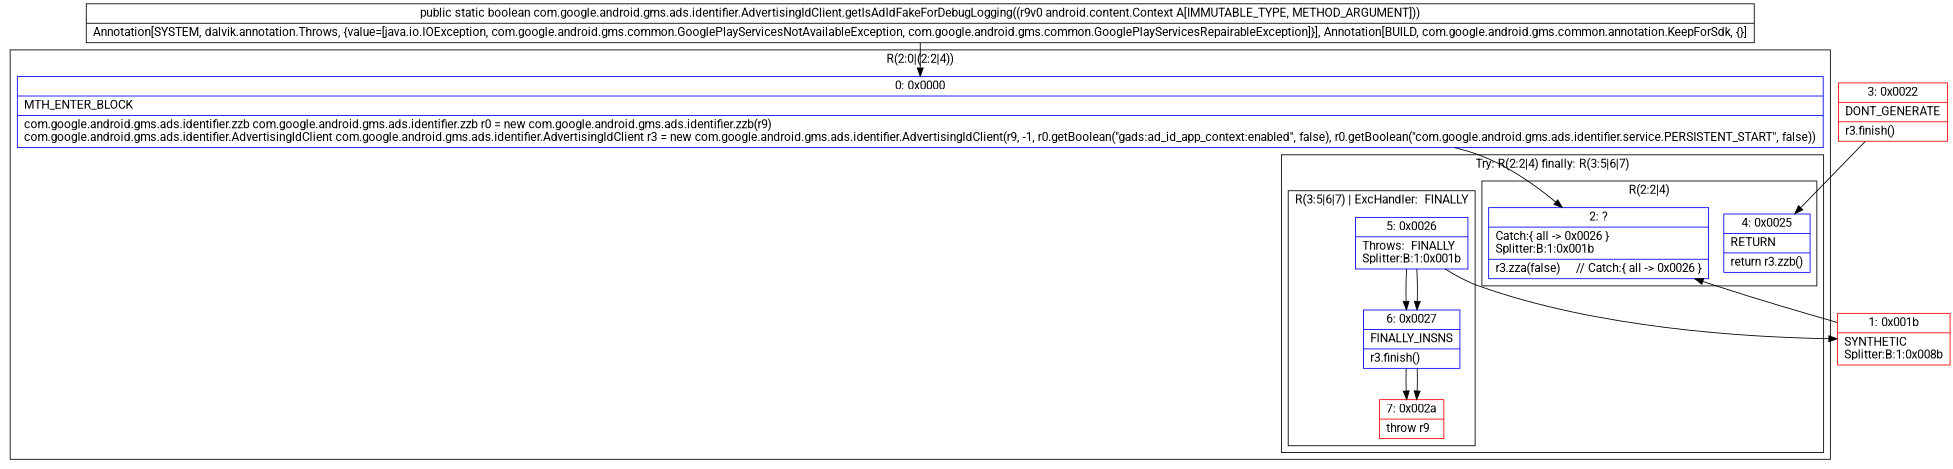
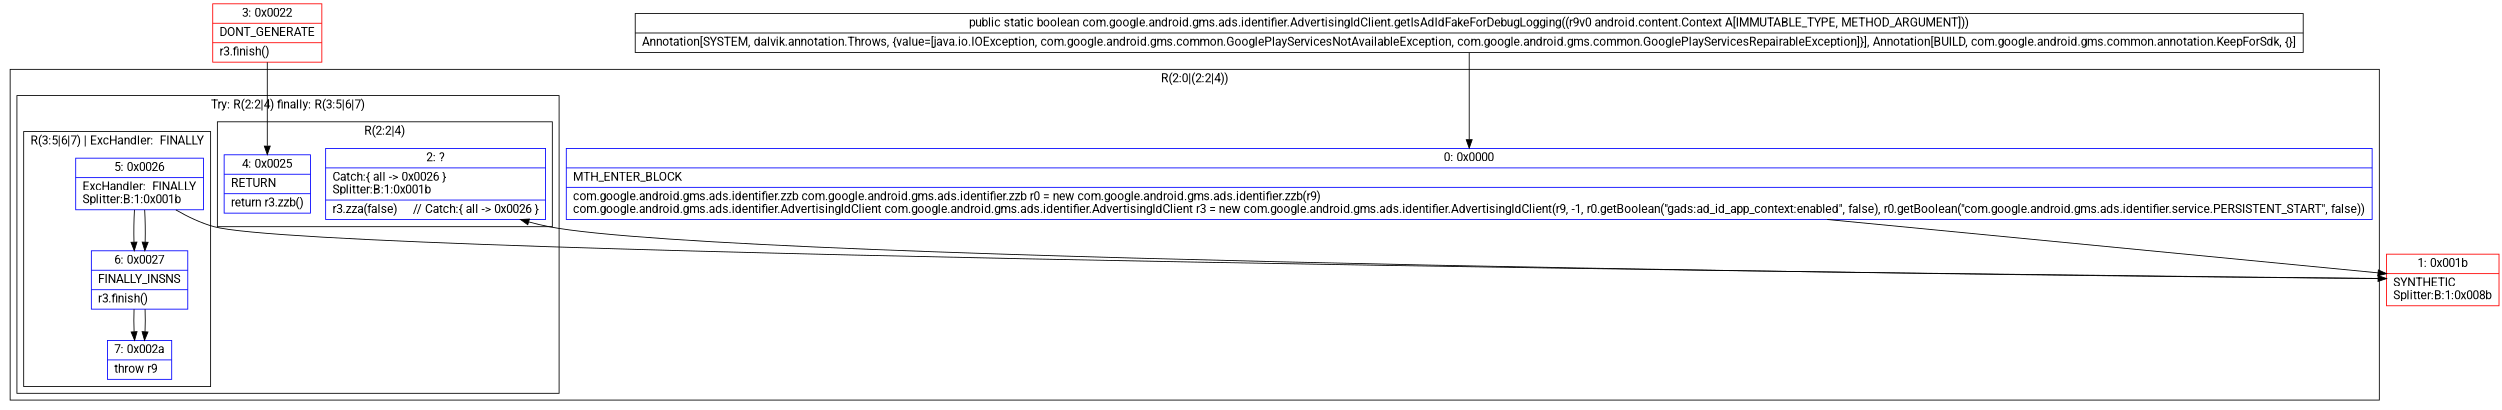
edge "0: 0x0000" -> "2: ?": now "0: 0x0000" -> "1: 0x001b"
node "5: 0x0026": text "Throws:  FINALLY" -> "ExcHandler:  FINALLY"
node "7: 0x002a": color red -> blue
